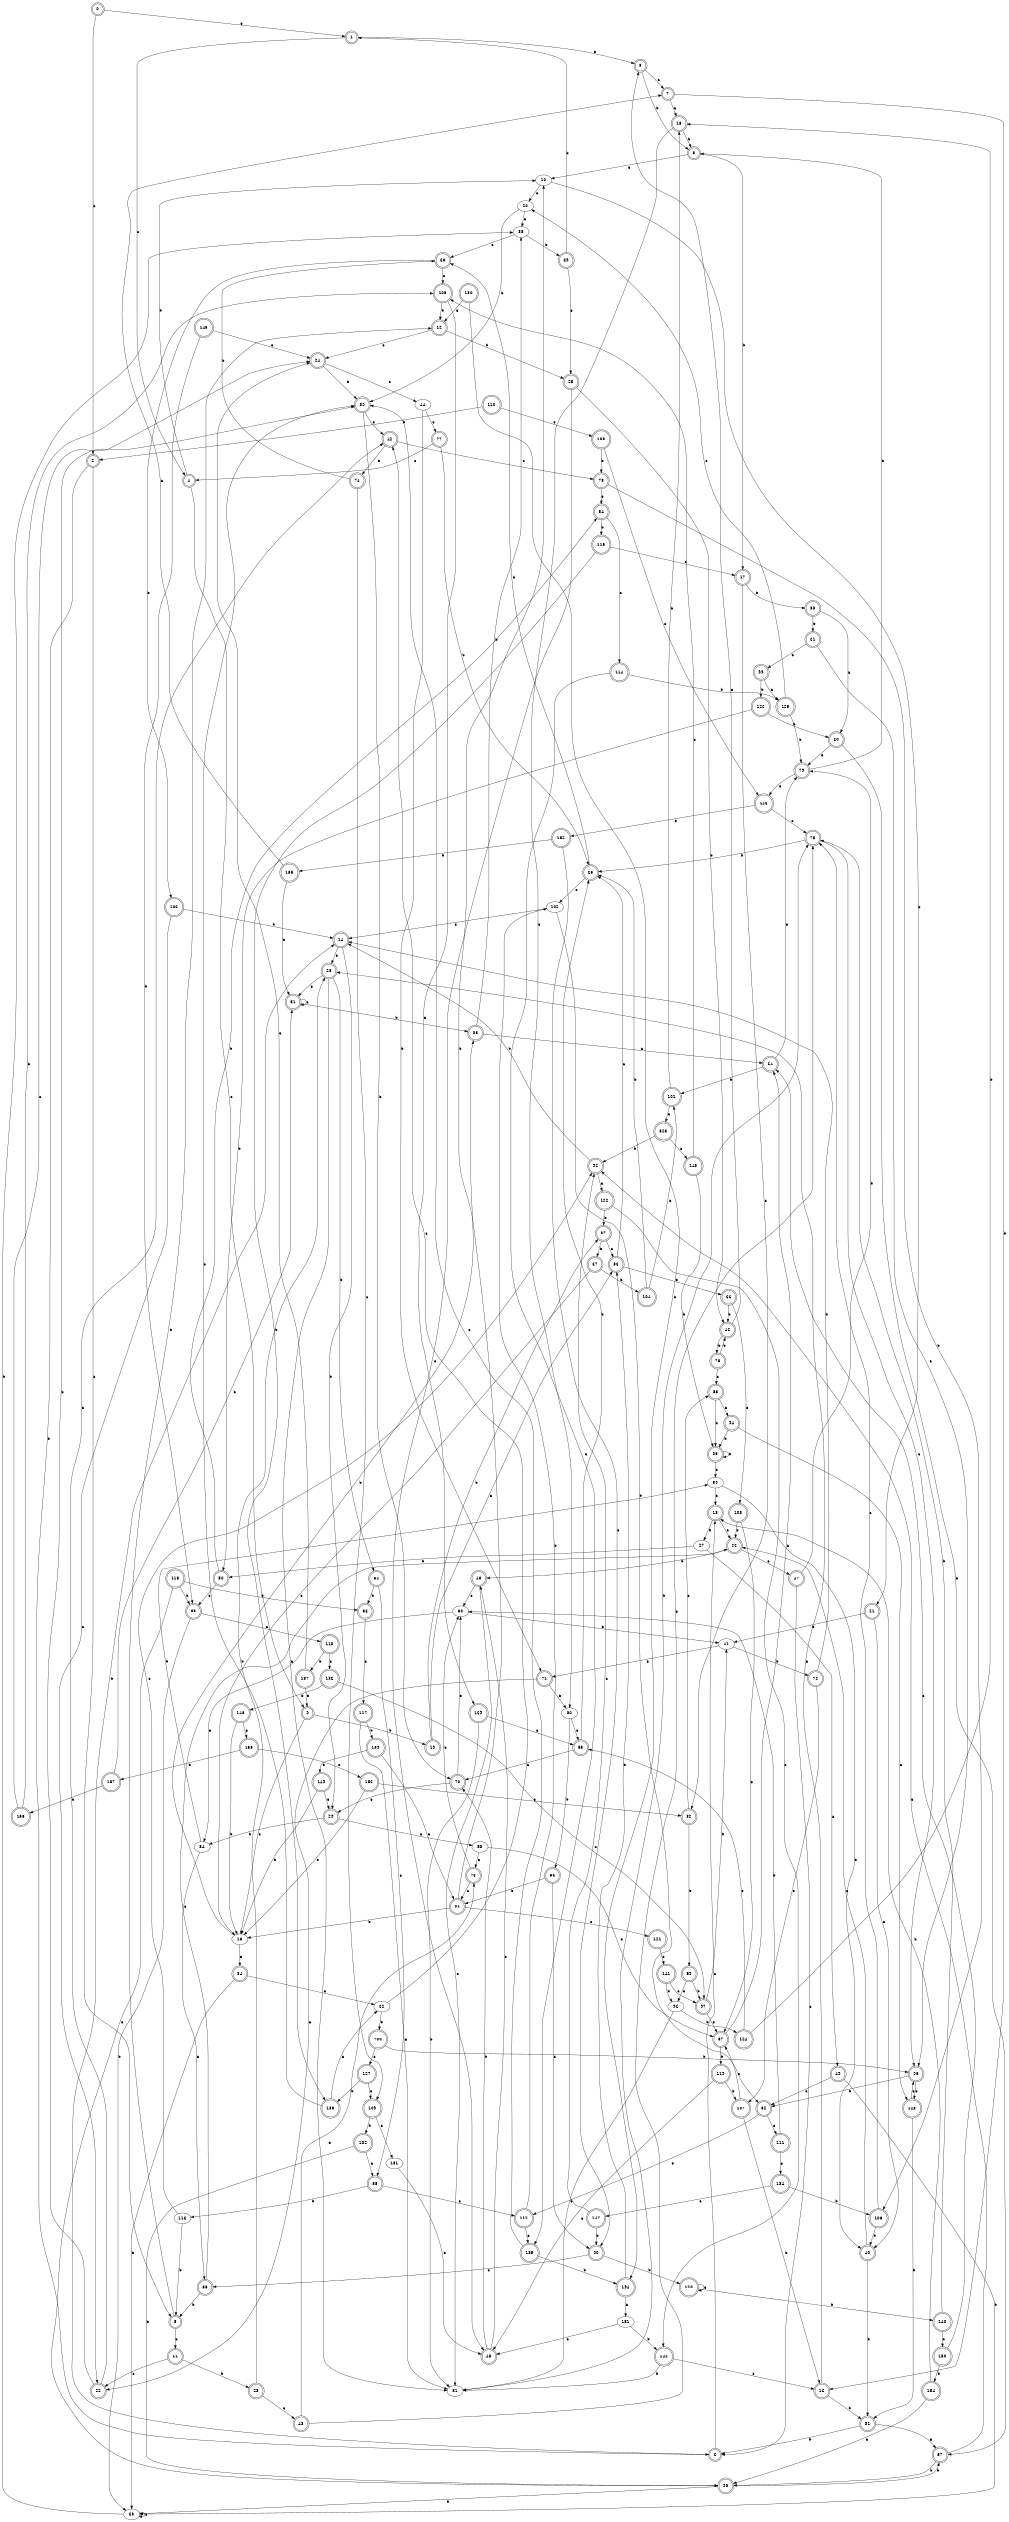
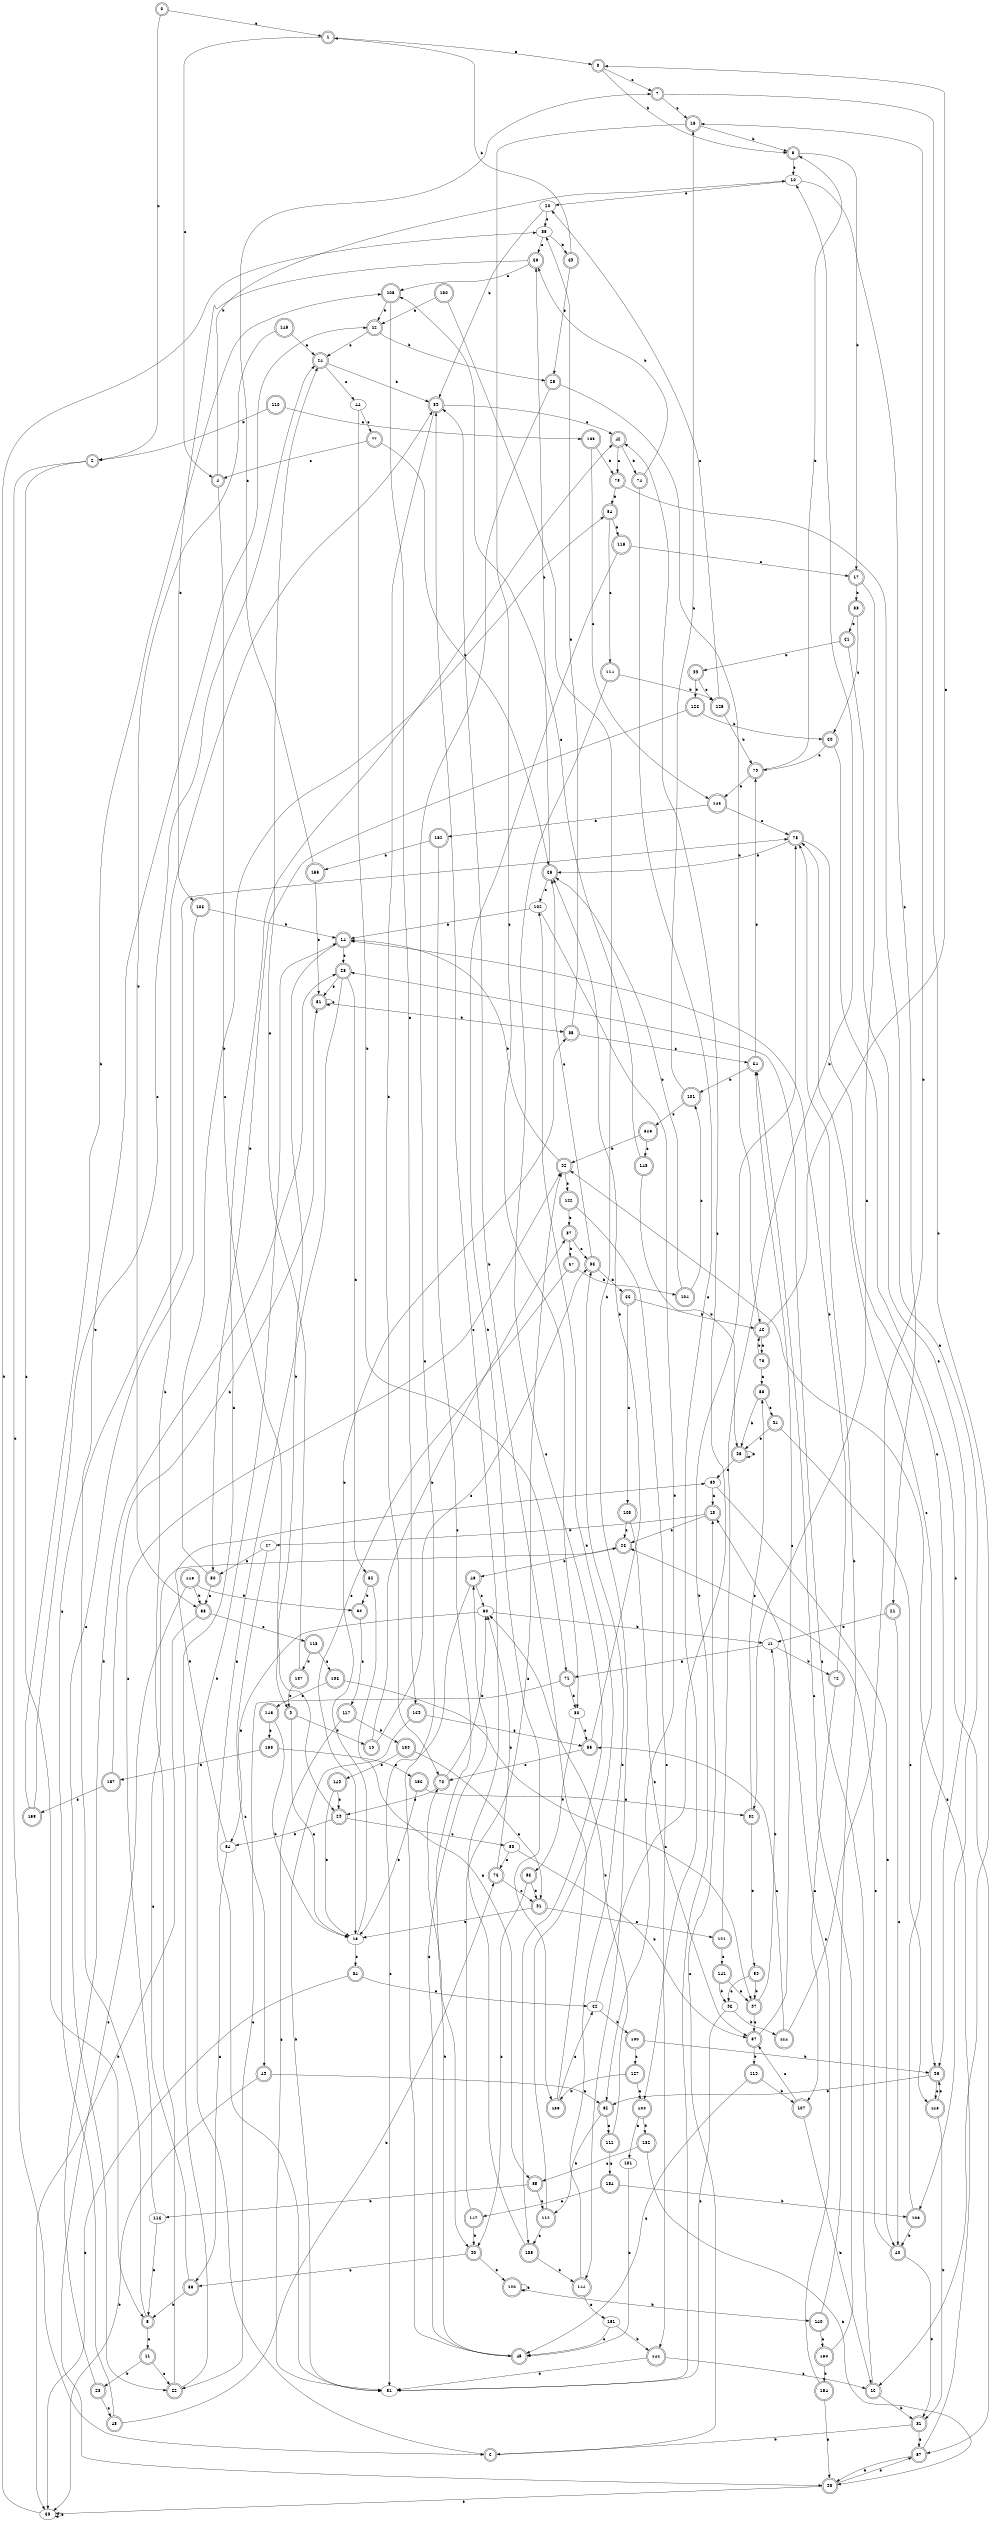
edge "91" -> "10": now "121" -> "10"
node "47": removed
node "700": label "700" -> "100"
node "194": label "194" -> "144"
